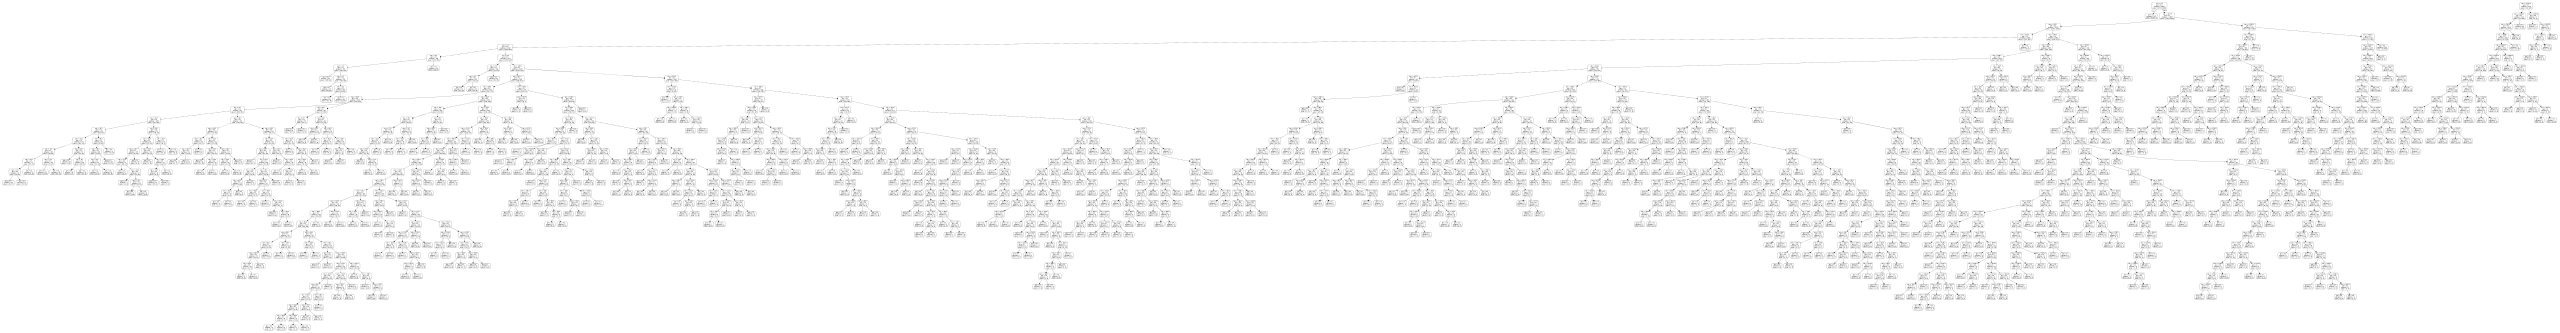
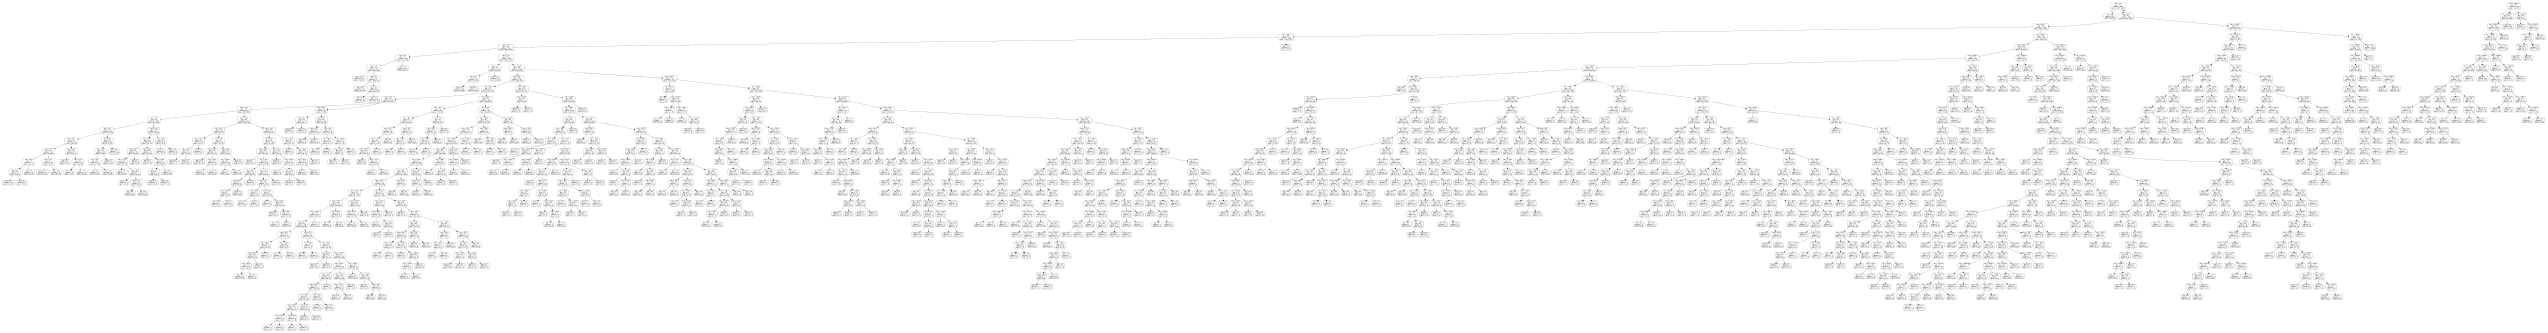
node "gini = 0.5 samples = 6 value = [3, 3]": added
